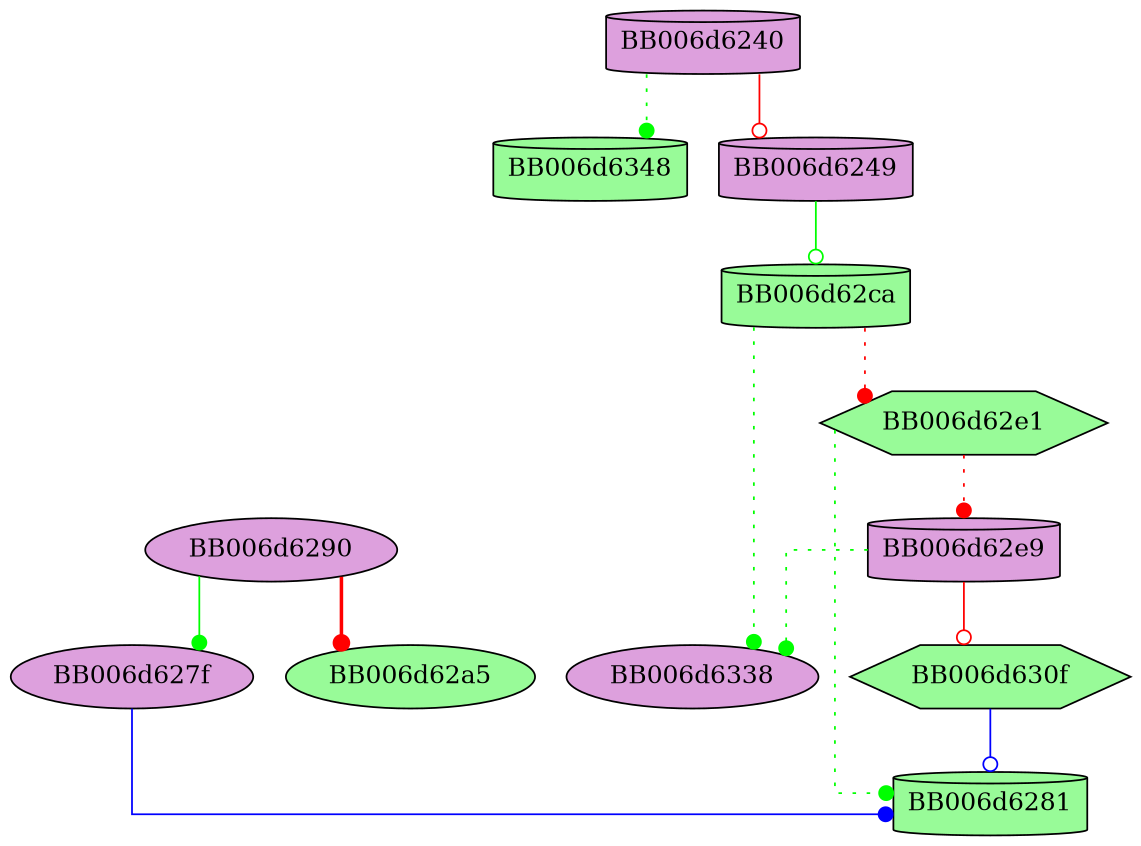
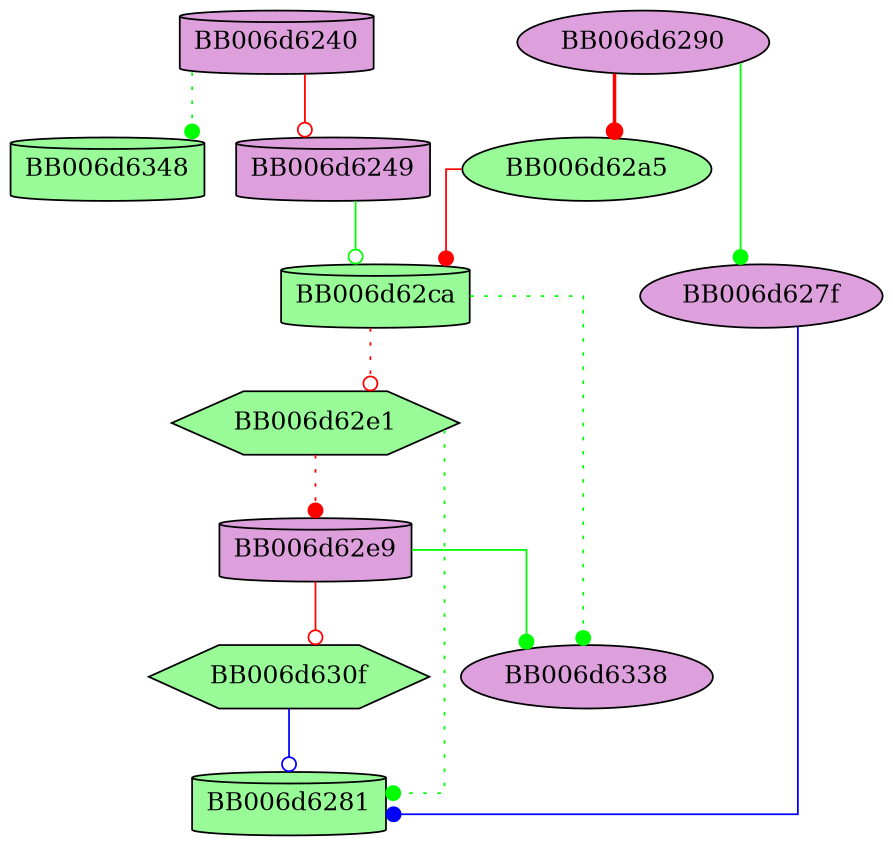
edge "BB006d62a5" -> "BB006d62ca": added
edge "BB006d62ca" -> "BB006d62e1": arrowhead dot -> odot
edge "BB006d62e9" -> "BB006d6338": style dotted -> solid
